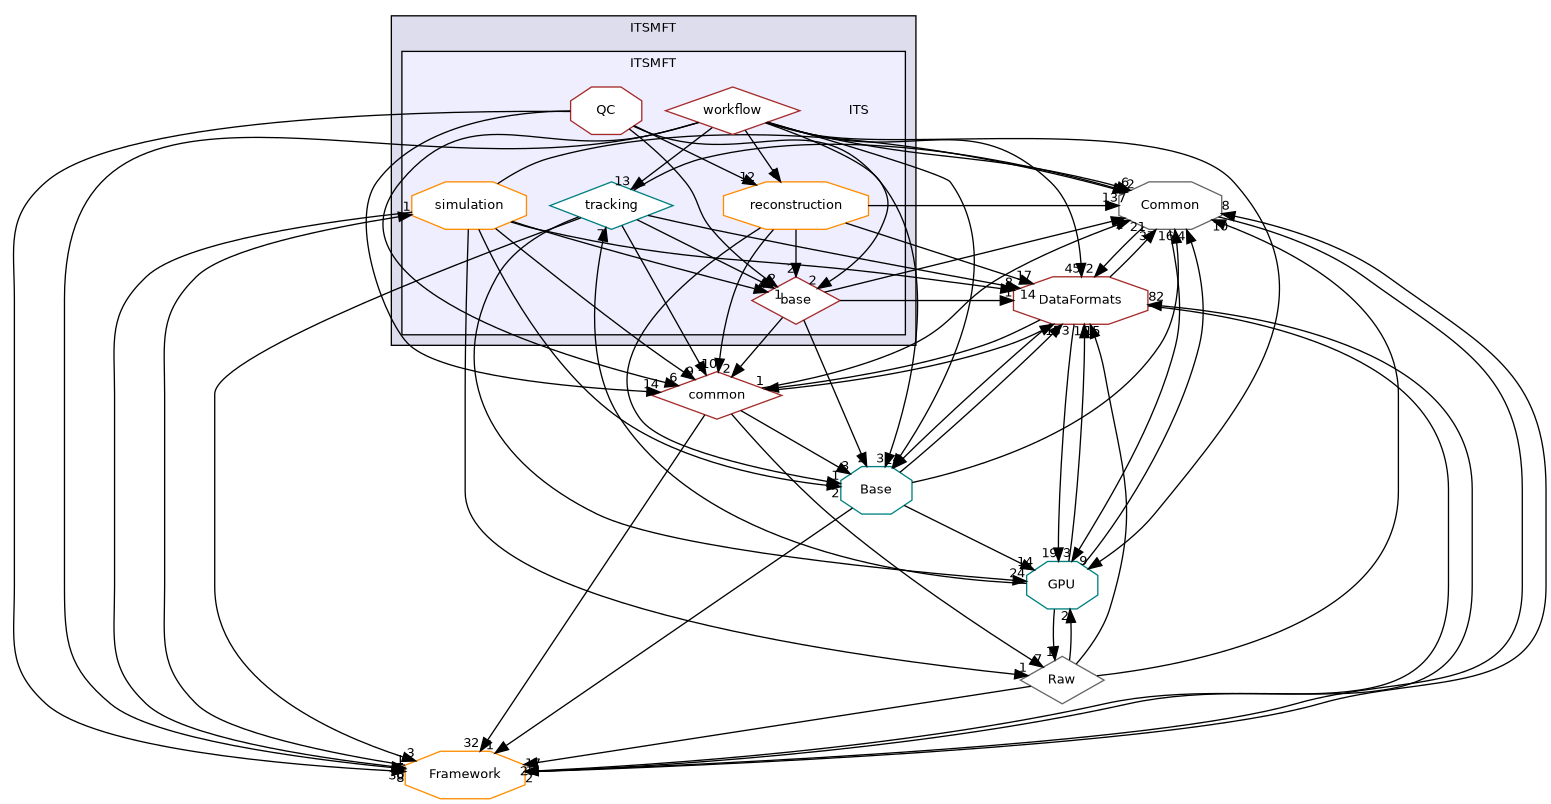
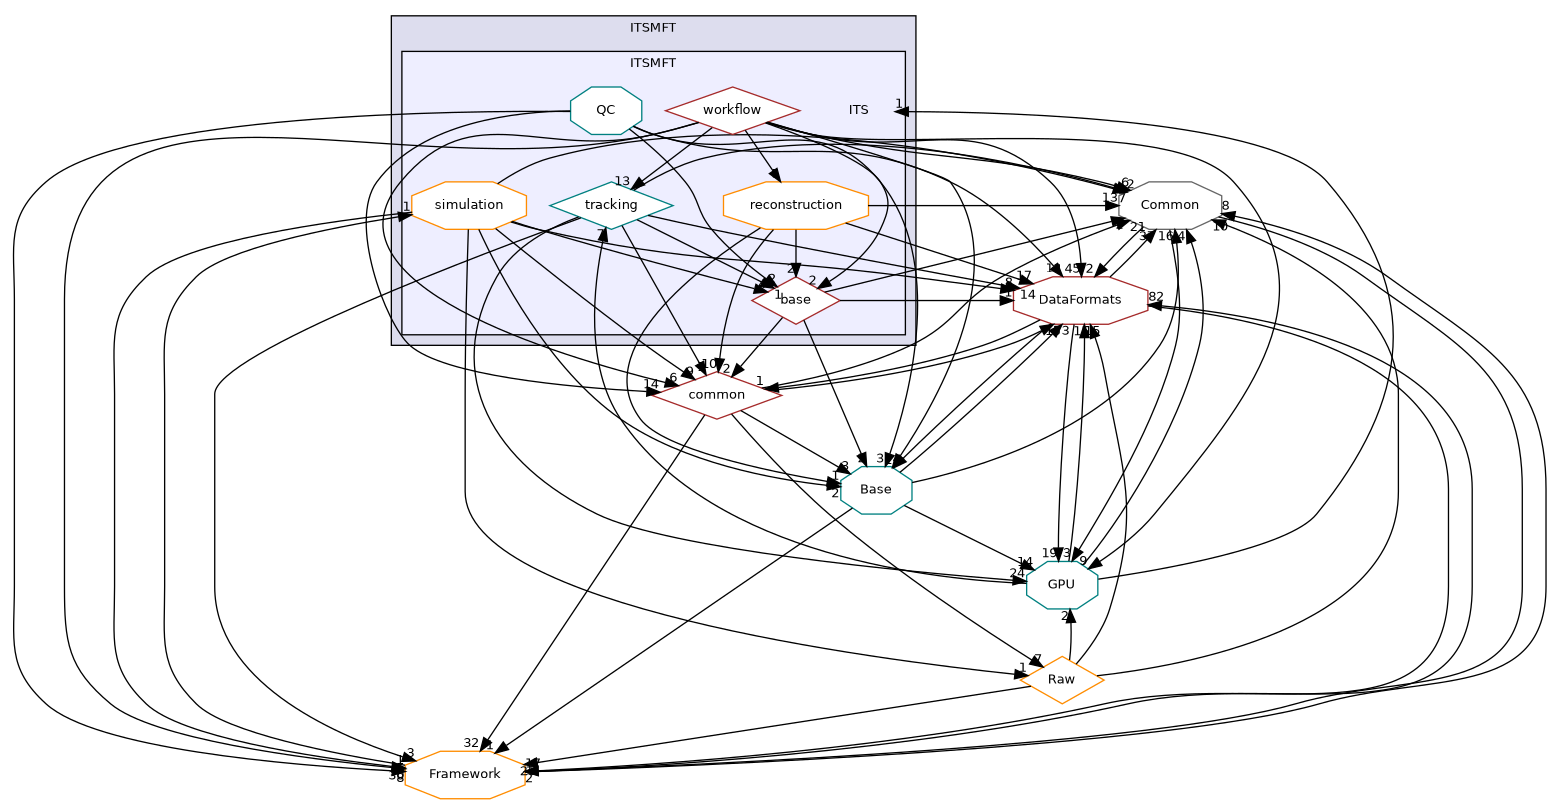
node "QC": color brown -> teal
edge "QC" -> "reconstruction": now "QC" -> "DataFormats"
edge "GPU" -> "Raw": now "GPU" -> "ITS"
node "Raw": color gray40 -> darkorange
